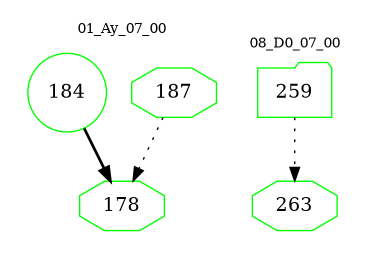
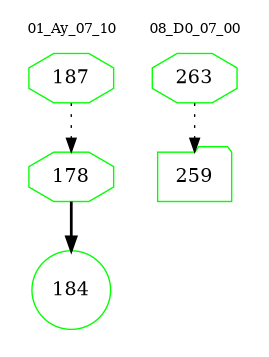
cluster "01_Ay_07_00": label "01_Ay_07_00" -> "01_Ay_07_10"
edge "259" -> "263": reversed
edge "184" -> "178": reversed
